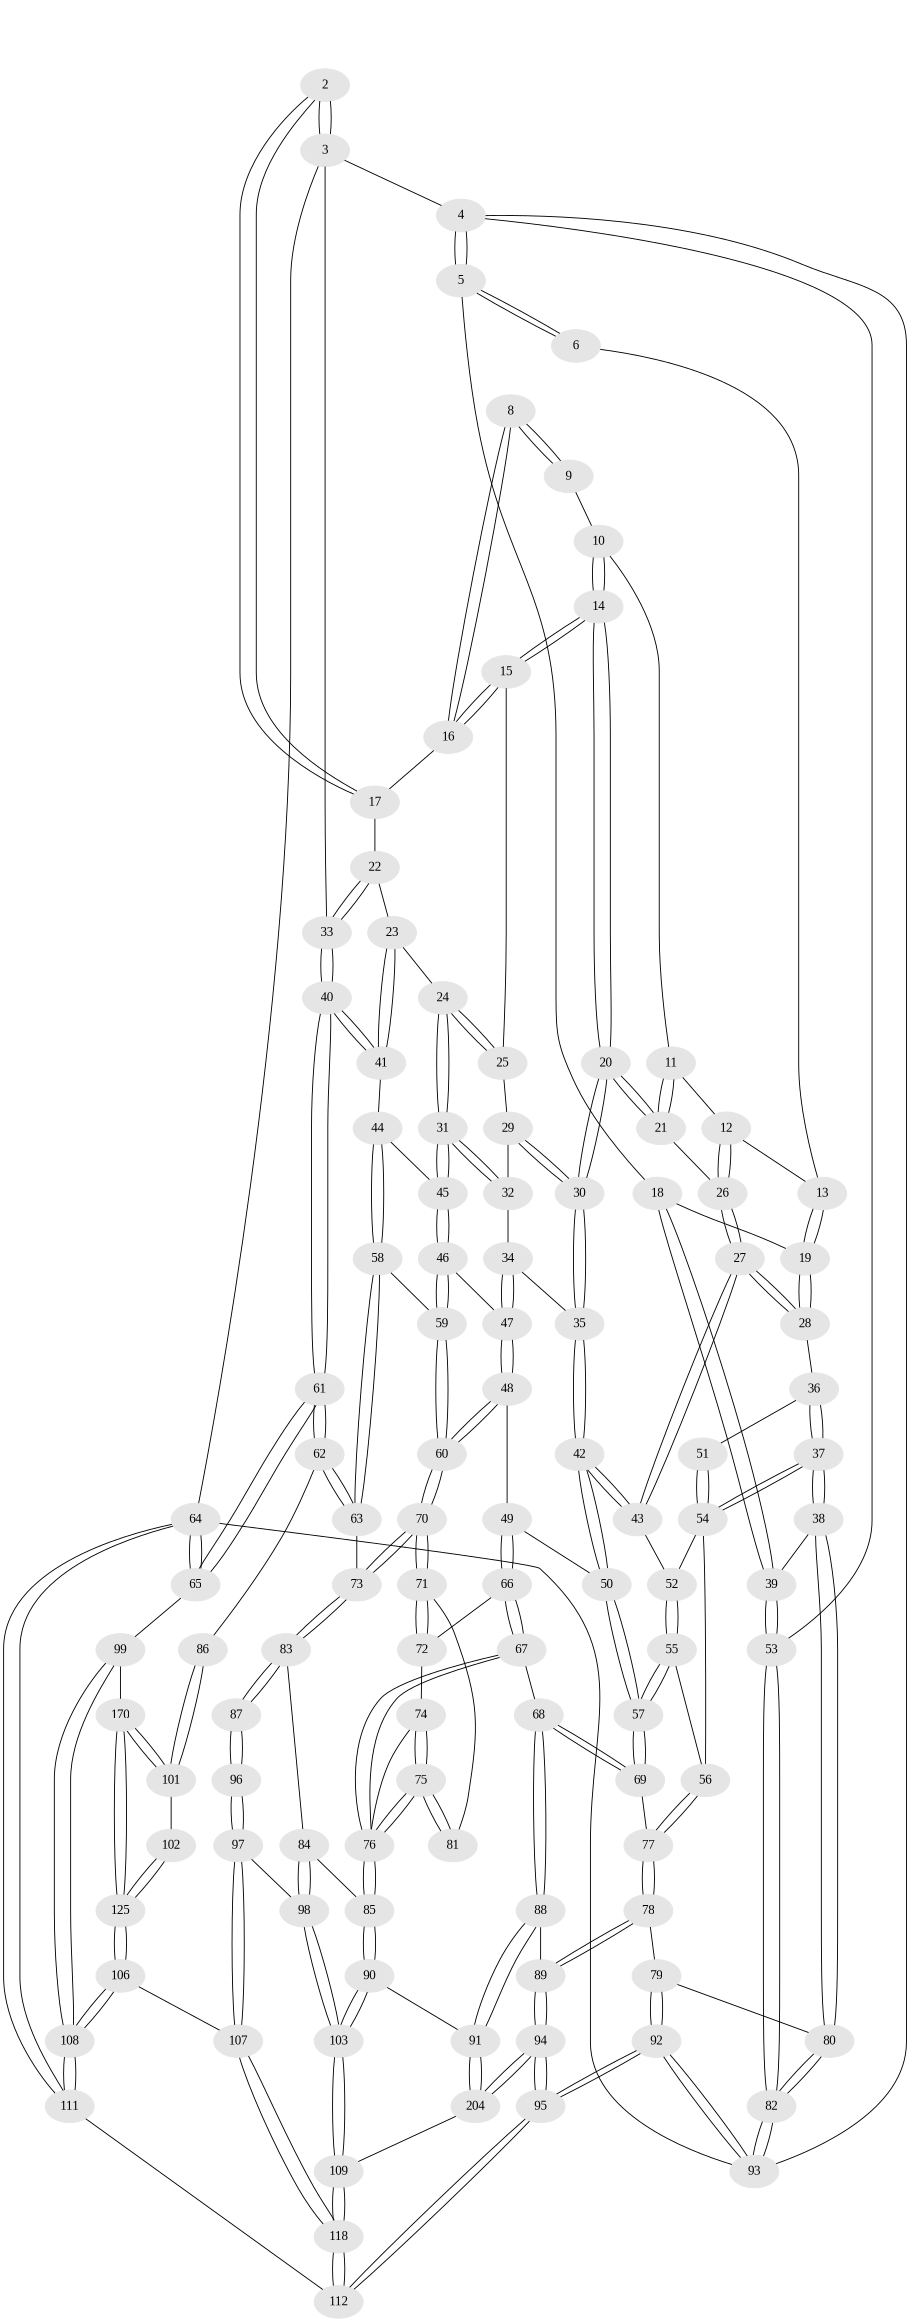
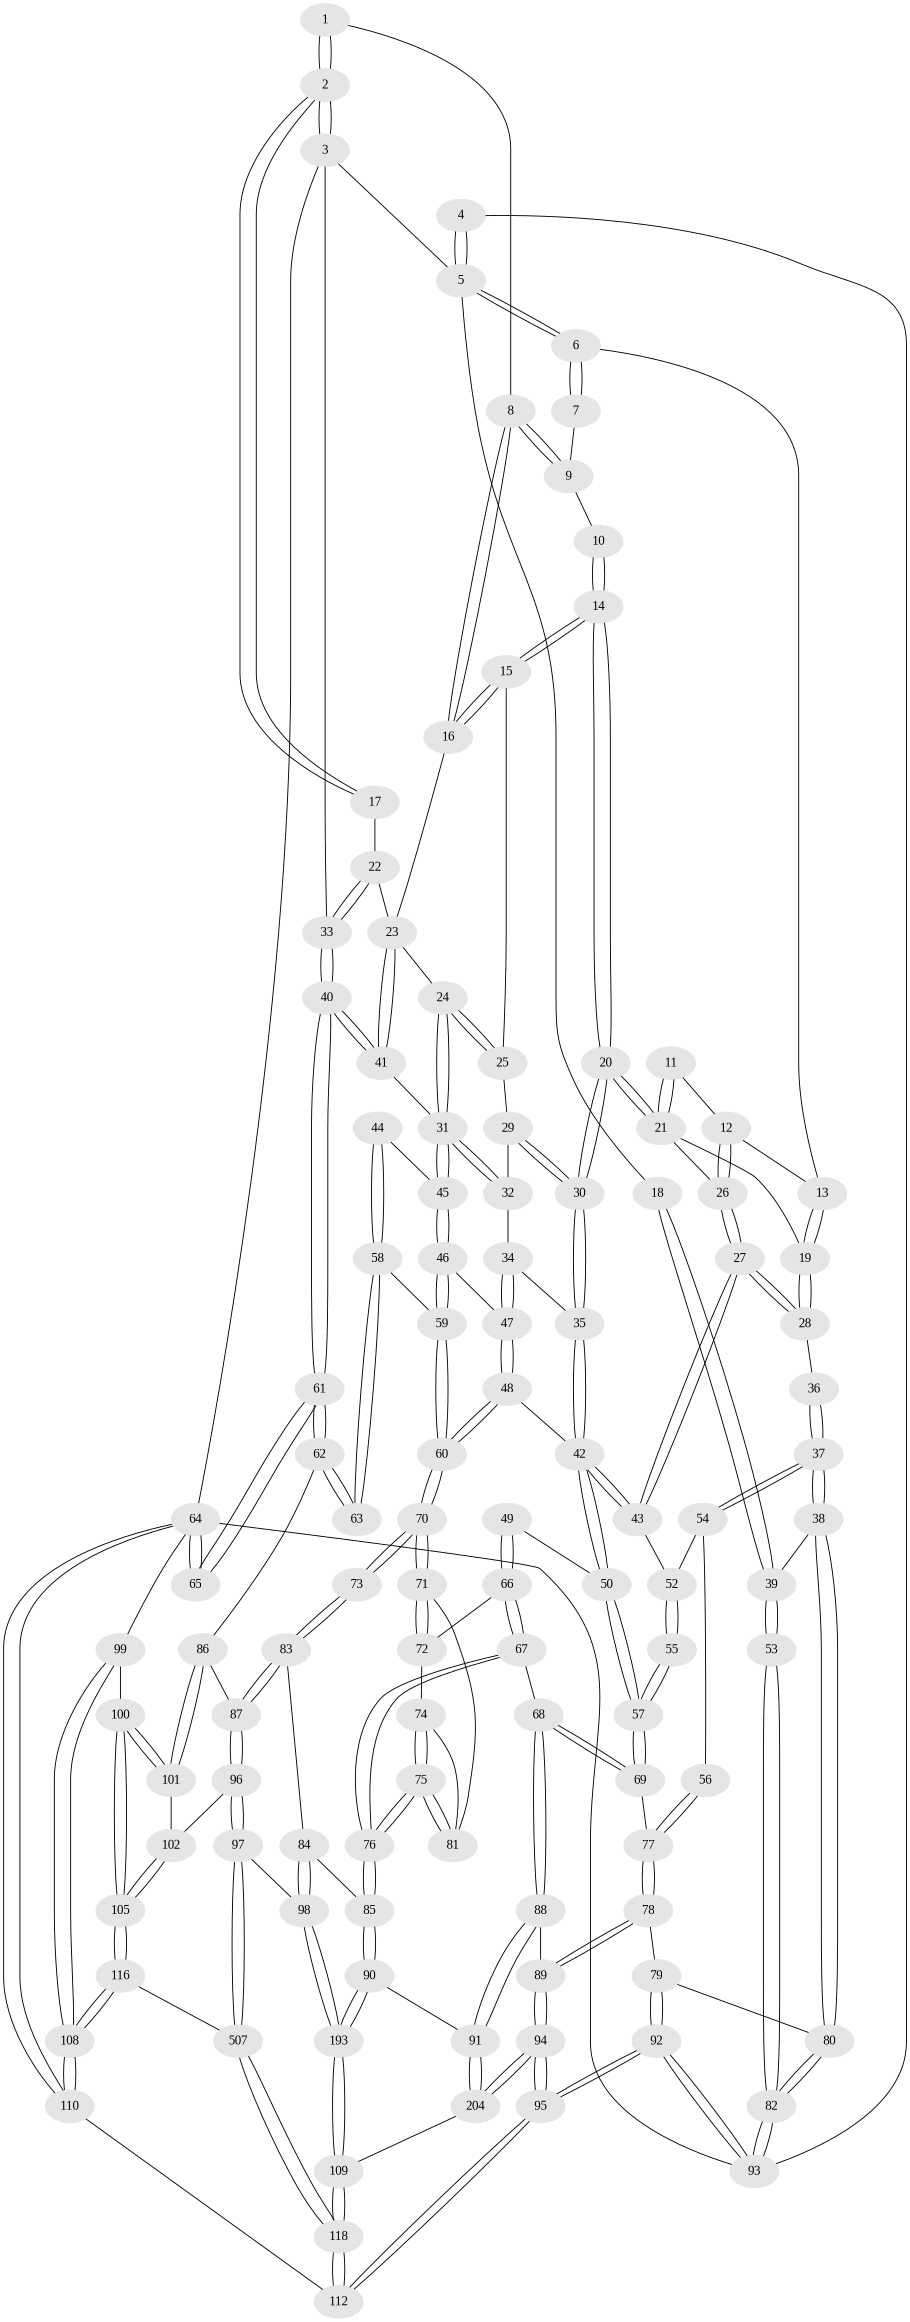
node "1": added
edge "3" -- "4": now "3" -- "5"
node "7": added
edge "16" -- "17": now "16" -- "23"
edge "10" -- "11": removed
edge "4" -- "53": removed
edge "41" -- "44": now "41" -- "31"
edge "18" -- "19": now "21" -- "19"
edge "48" -- "49": now "48" -- "42"
node "51": removed
edge "63" -- "73": removed
edge "65" -- "99": now "64" -- "99"
edge "86" -- "87": added
node "170": label "170" -> "100"
edge "55" -- "56": removed
edge "74" -- "76": now "74" -- "81"
edge "96" -- "102": added
node "125": label "125" -> "105"
node "106": label "106" -> "116"
node "107": label "107" -> "507"
node "103": label "103" -> "193"
node "111": label "111" -> "110"
